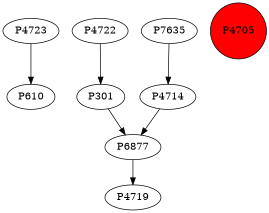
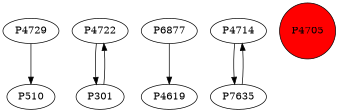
node "P4723": label "P4723" -> "P4729"
node "P610": label "P610" -> "P510"
edge "P301" -> "P6877": now "P301" -> "P4722"
edge "P4714" -> "P6877": now "P4714" -> "P7635"
node "P4719": label "P4719" -> "P4619"
